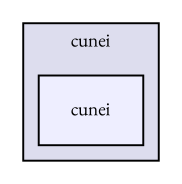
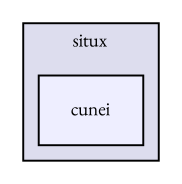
cluster "cunei": label "cunei" -> "situx"
